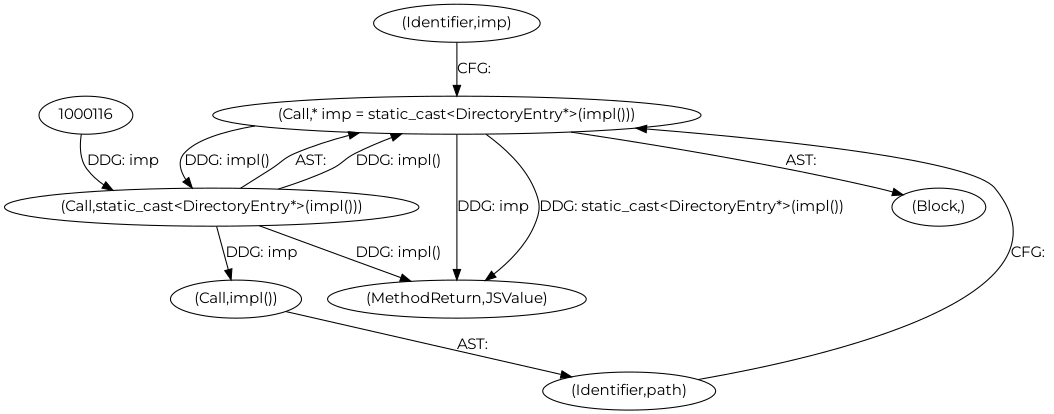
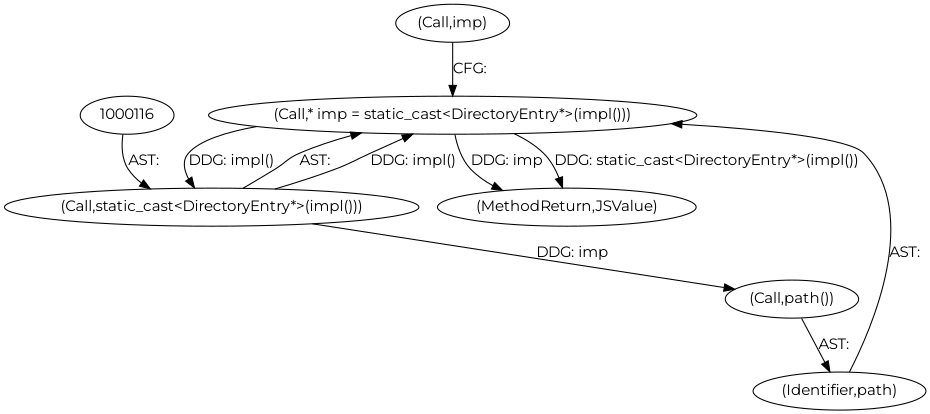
node "(Identifier,imp)": label "(Identifier,imp)" -> "(Call,imp)"
edge "1000116" -> "(Call,static_cast<DirectoryEntry*>(impl()))": label "DDG: imp" -> "AST: "
node "(Block,)": removed
edge "(Call,static_cast<DirectoryEntry*>(impl()))" -> "(MethodReturn,JSValue)": removed, label "DDG: impl()"
edge "(Identifier,path)" -> "(Call,* imp = static_cast<DirectoryEntry*>(impl()))": label "CFG: " -> "AST: "
node "(Call,impl())": label "(Call,impl())" -> "(Call,path())"
